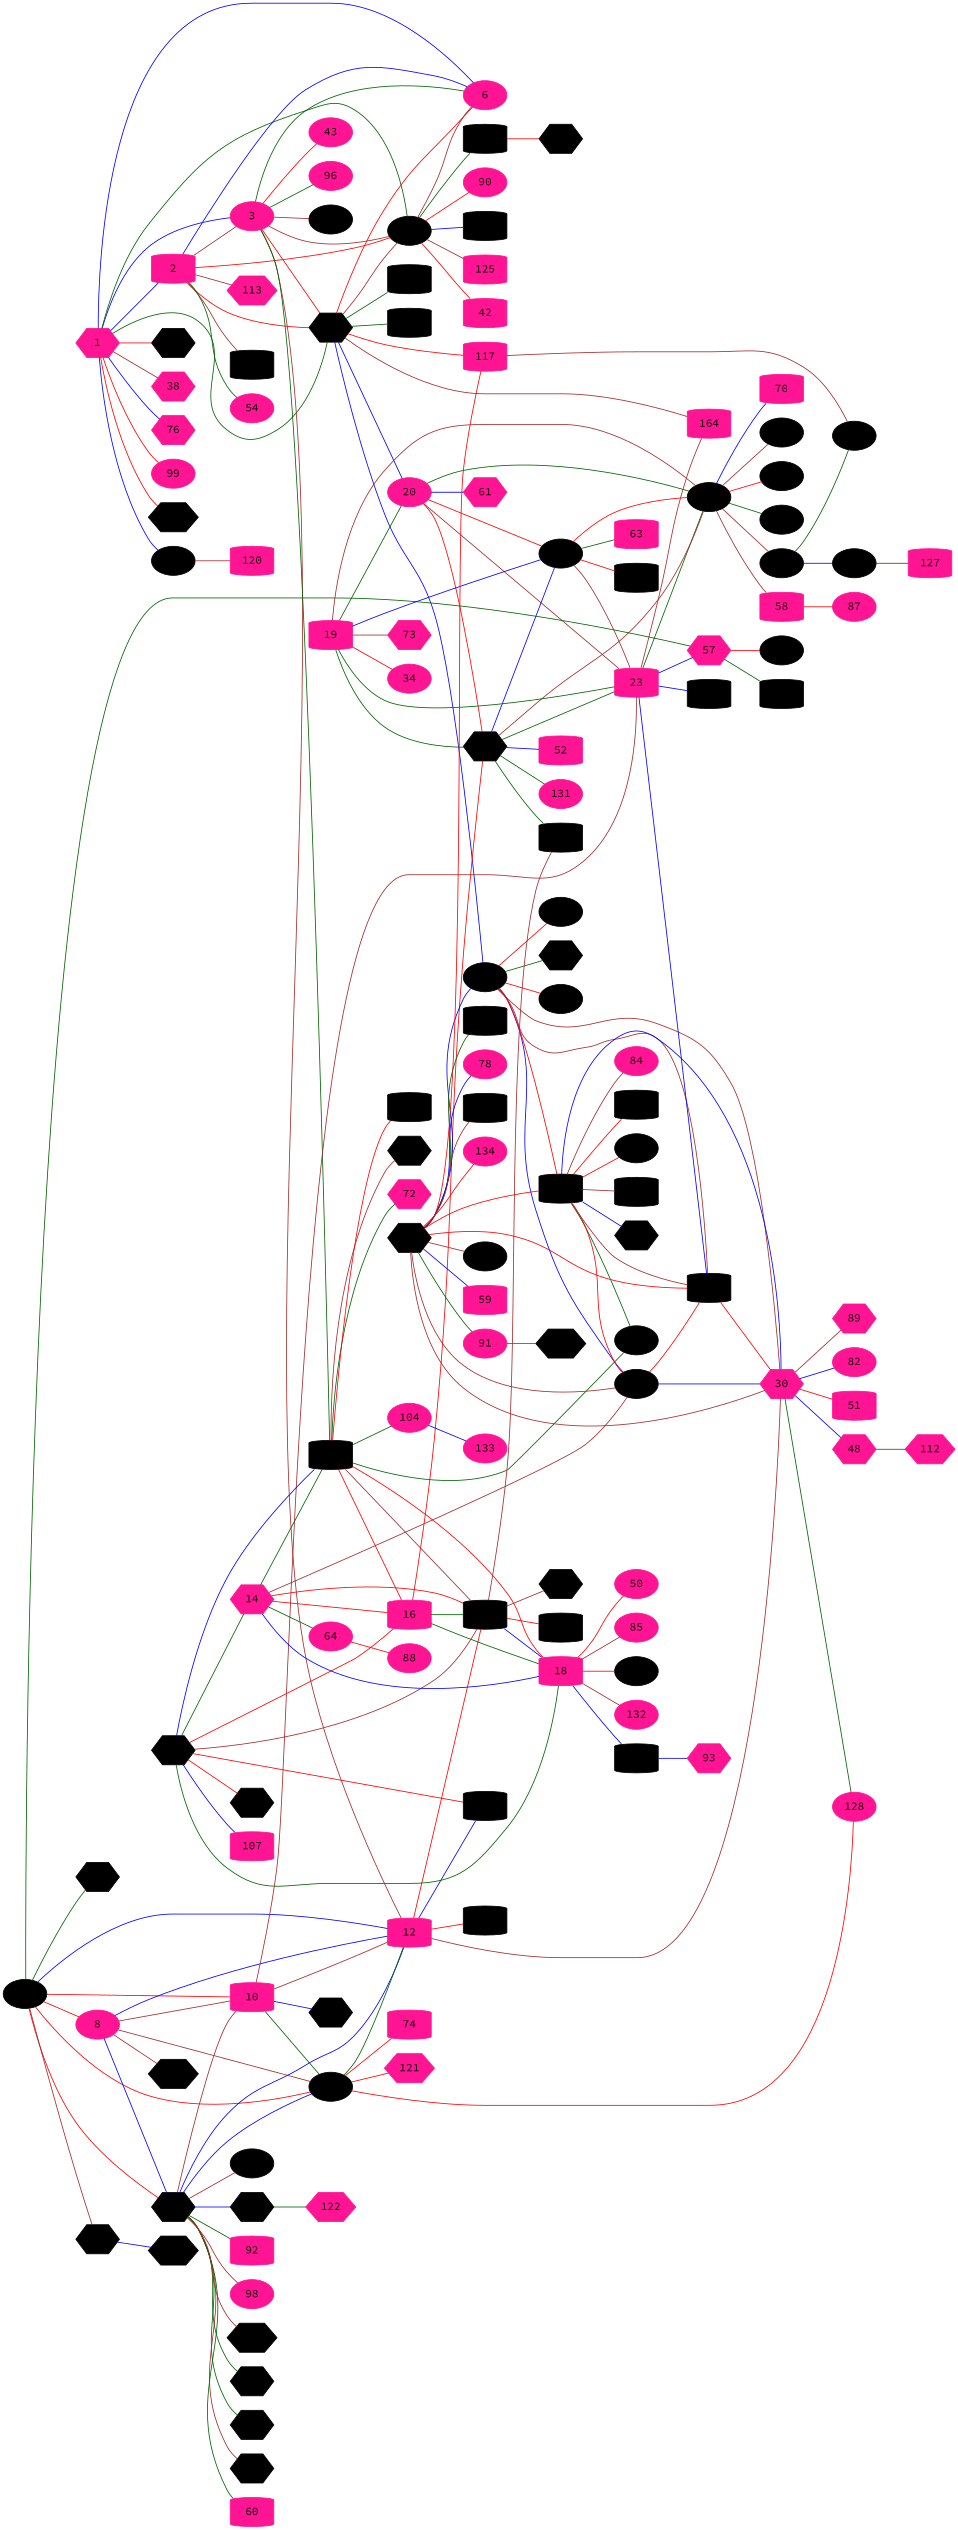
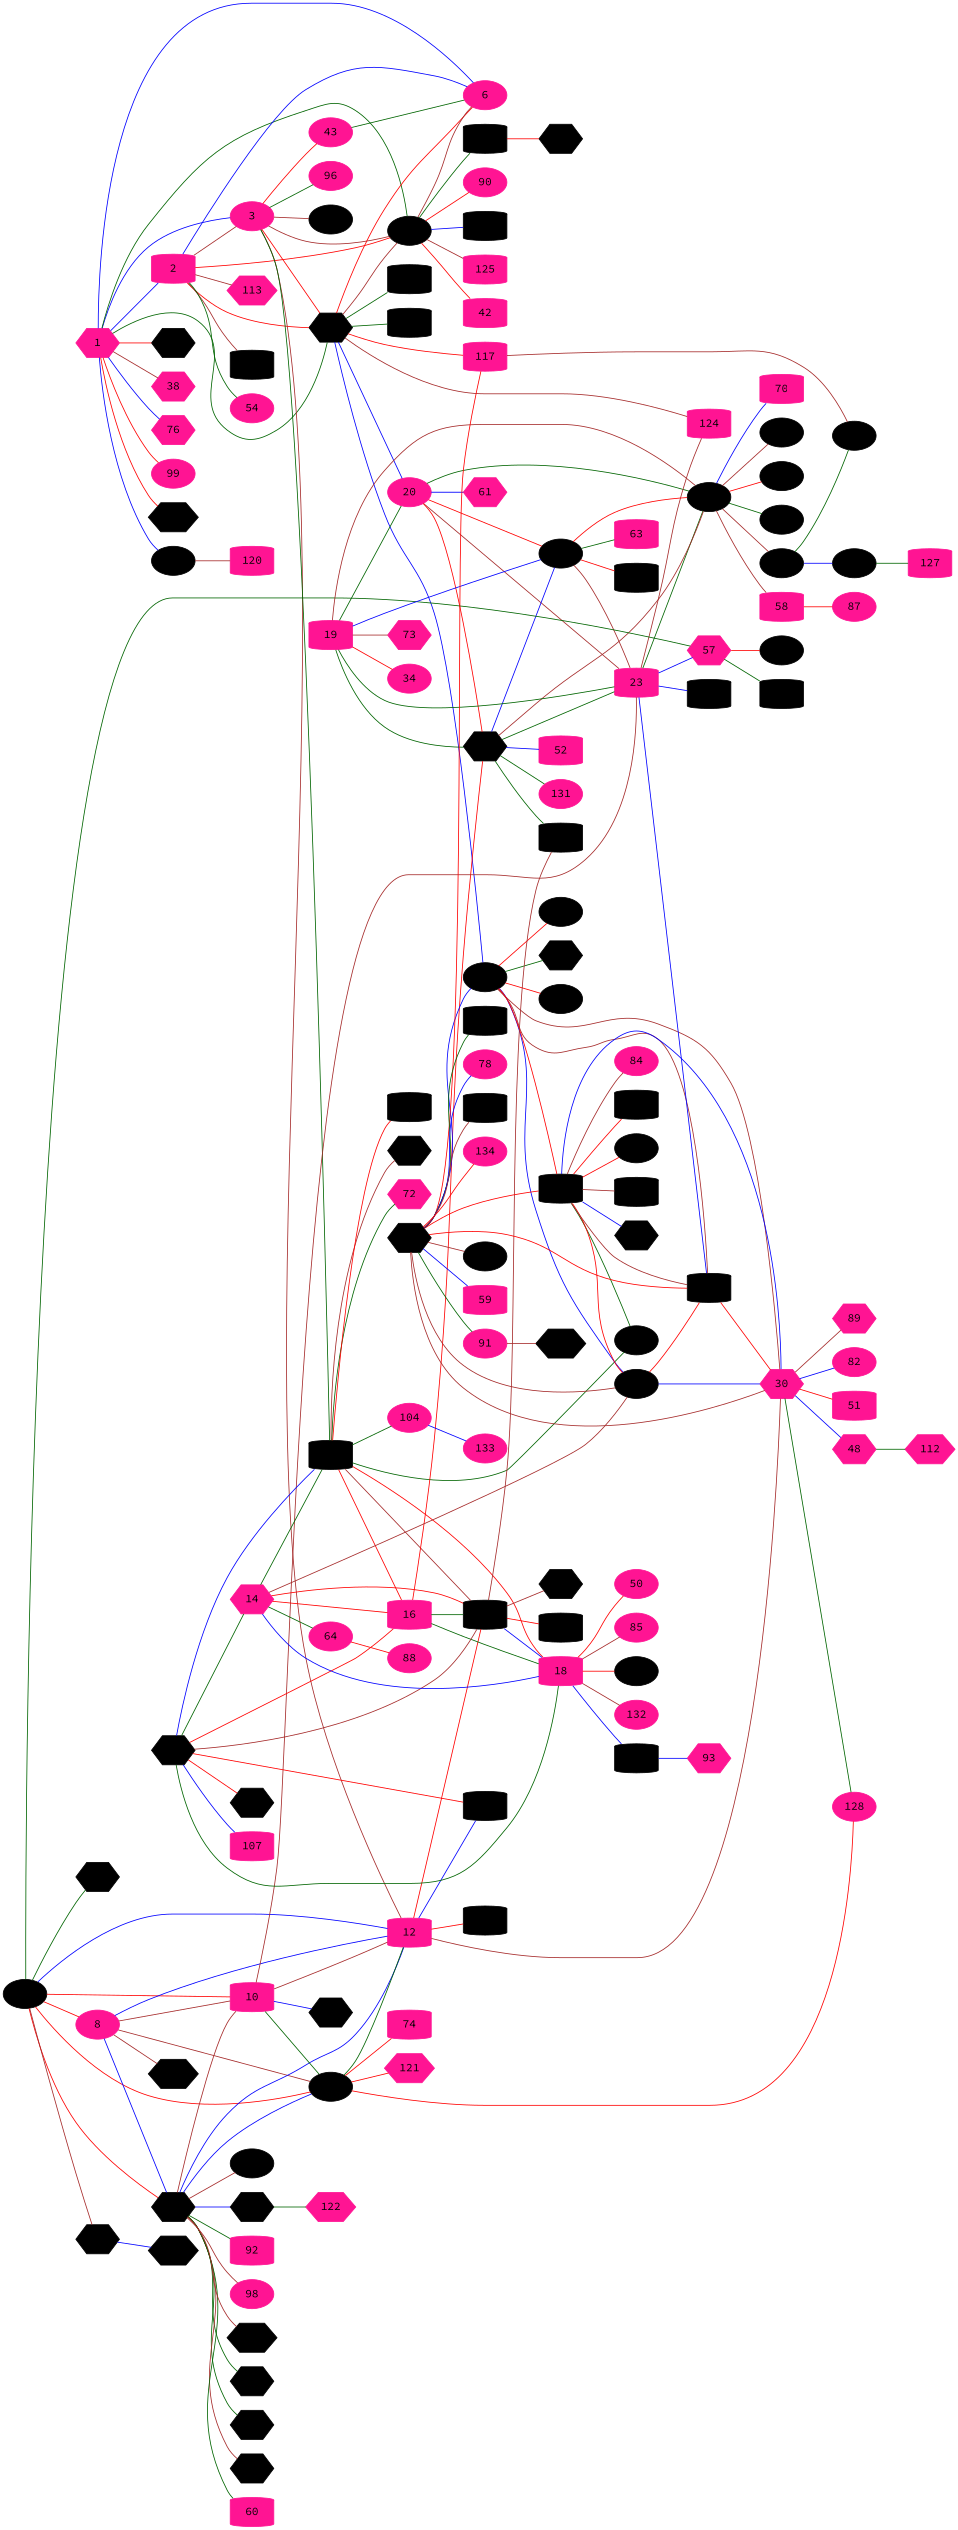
edge "6" -- "3": now "6" -- "43"
node "164": label "164" -> "124"
